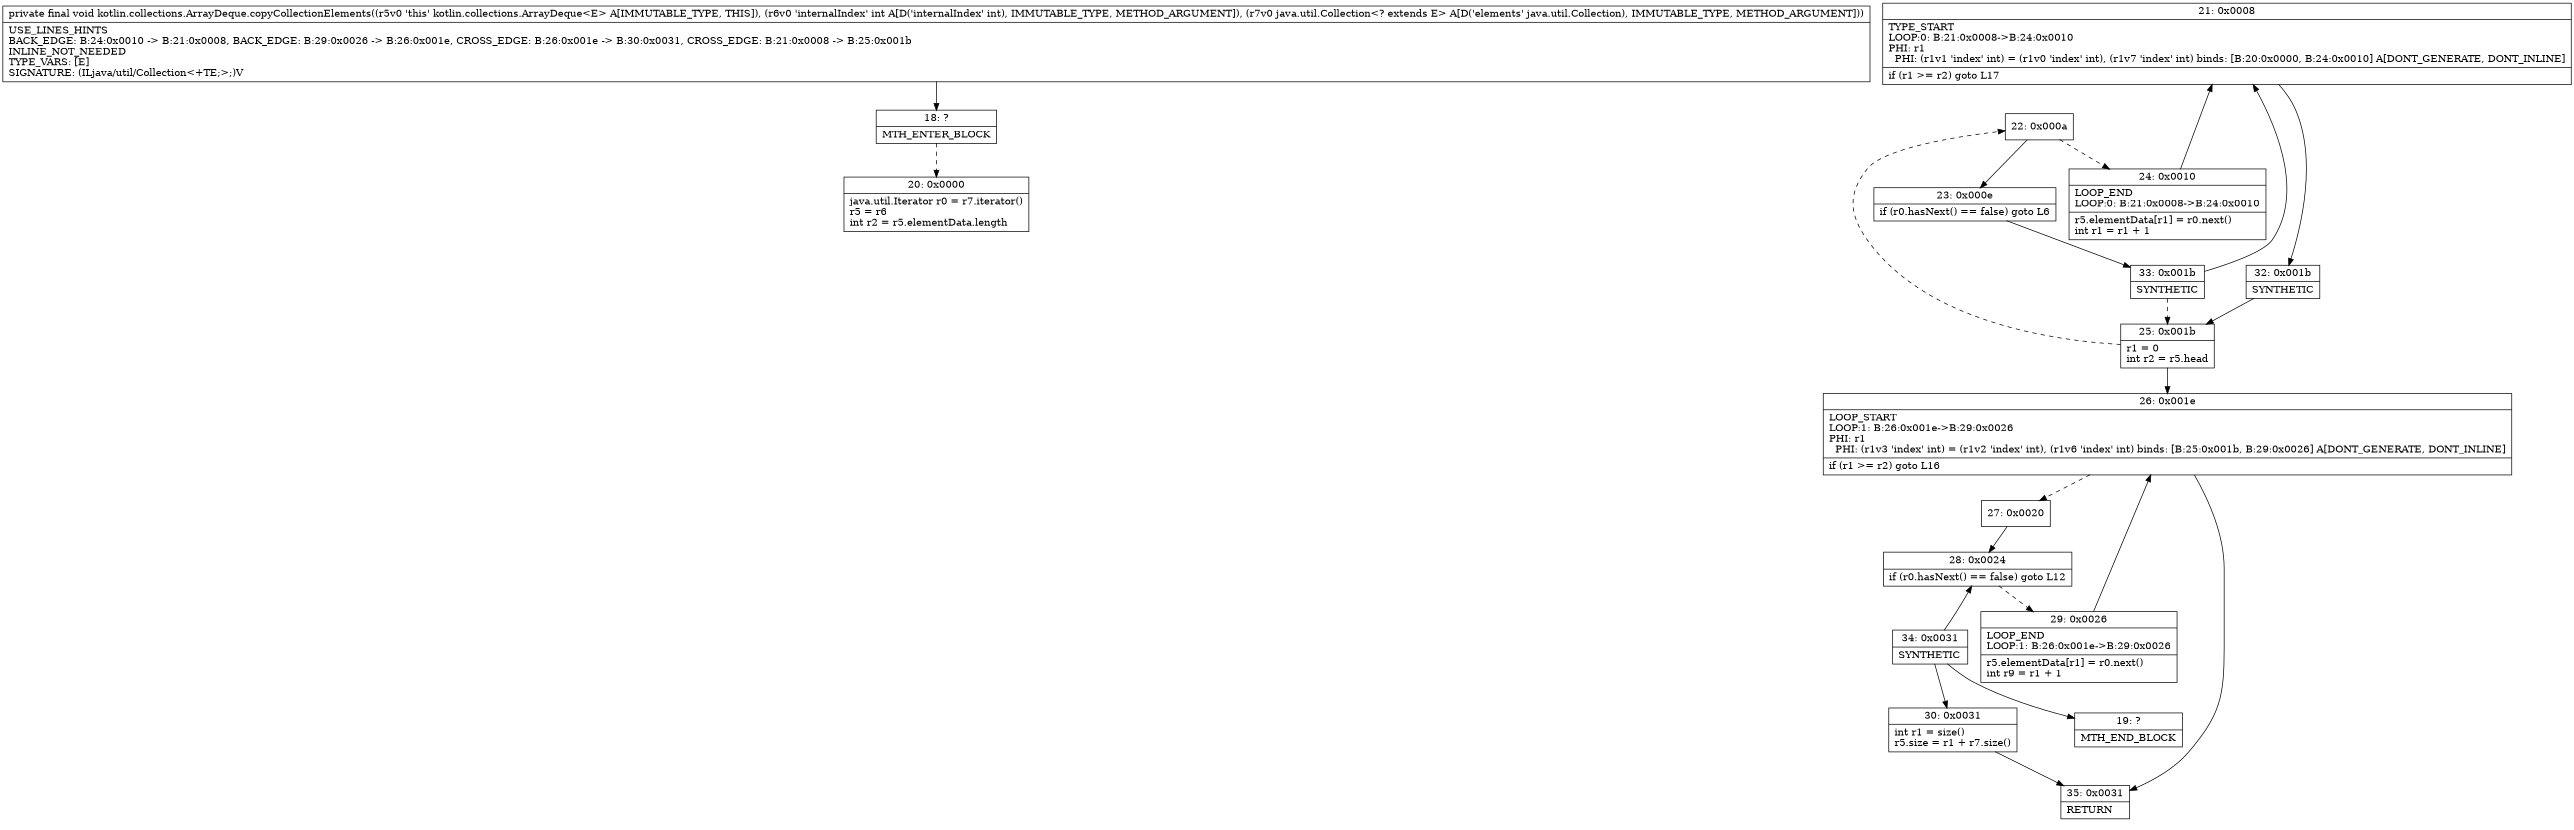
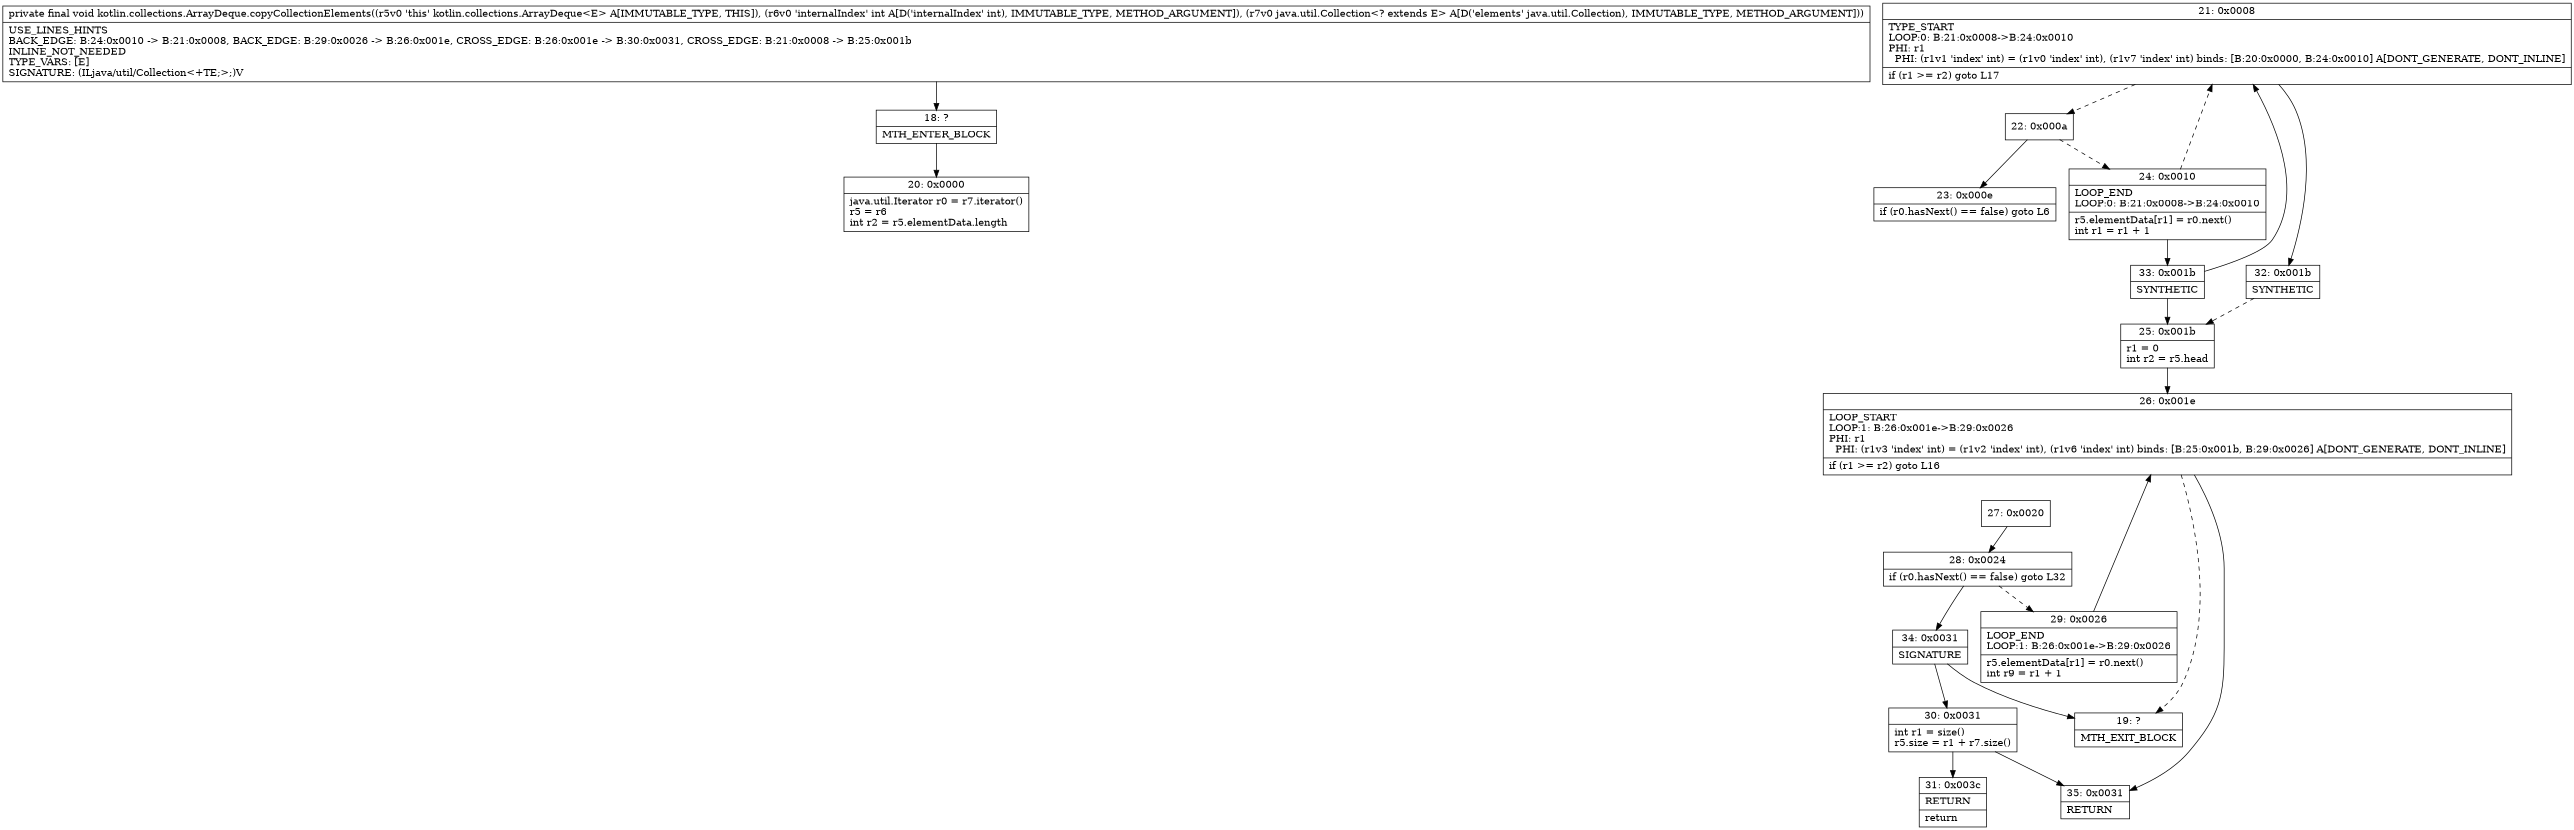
edge "24: 0x0010" -> "21: 0x0008": style solid -> dashed
edge "18: ?" -> "20: 0x0000": style dashed -> solid
edge "23: 0x000e" -> "33: 0x001b": now "24: 0x0010" -> "33: 0x001b"
edge "25: 0x001b" -> "22: 0x000a": now "21: 0x0008" -> "22: 0x000a"
edge "33: 0x001b" -> "25: 0x001b": style dashed -> solid
edge "32: 0x001b" -> "25: 0x001b": style solid -> dashed
edge "26: 0x001e" -> "27: 0x0020": now "26: 0x001e" -> "19: ?"
node "28: 0x0024": text "if (r0.hasNext() == false) goto L12" -> "if (r0.hasNext() == false) goto L32"
edge "34: 0x0031" -> "28: 0x0024": reversed
node "34: 0x0031": text "SYNTHETIC" -> "SIGNATURE"
node "19: ?": text "MTH_END_BLOCK" -> "MTH_EXIT_BLOCK"
node "31: 0x003c": added
